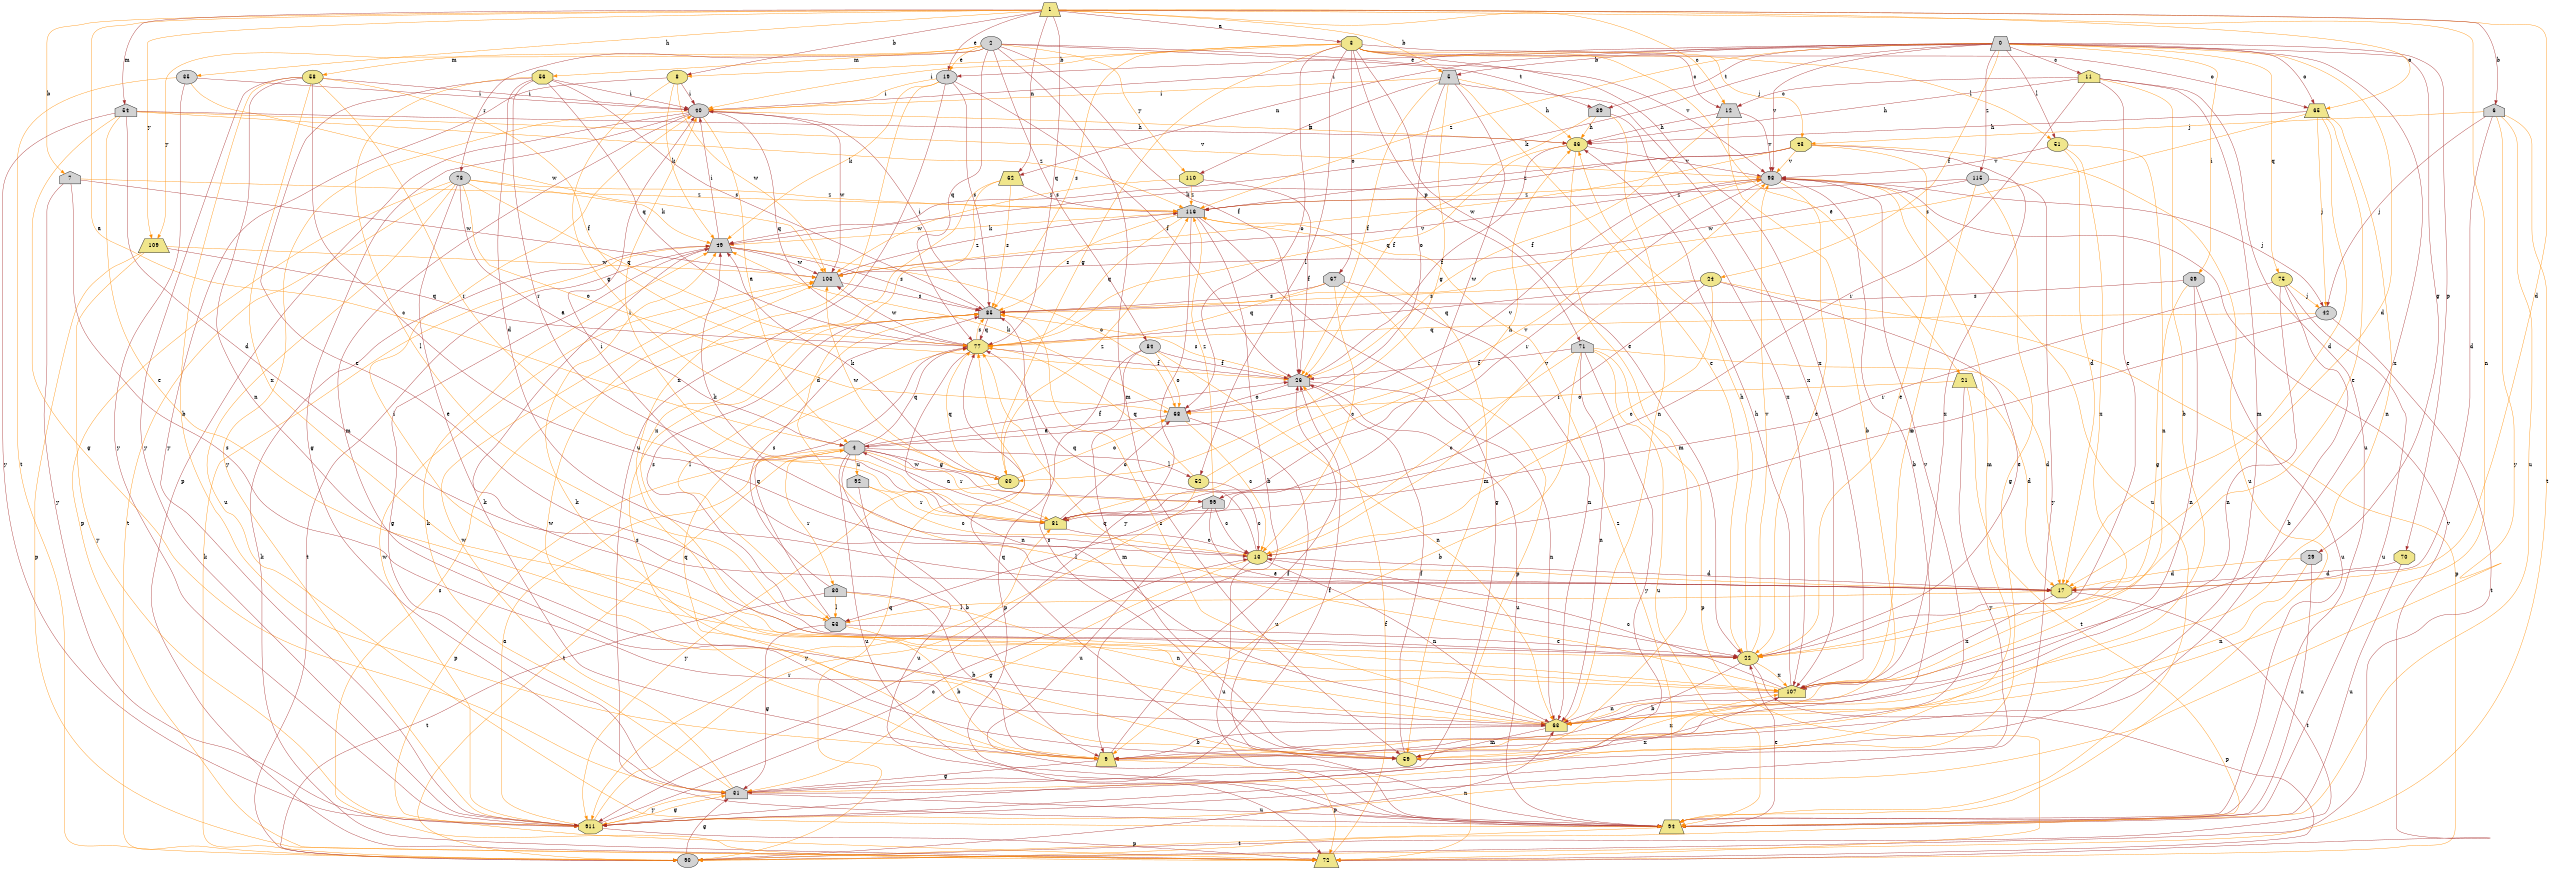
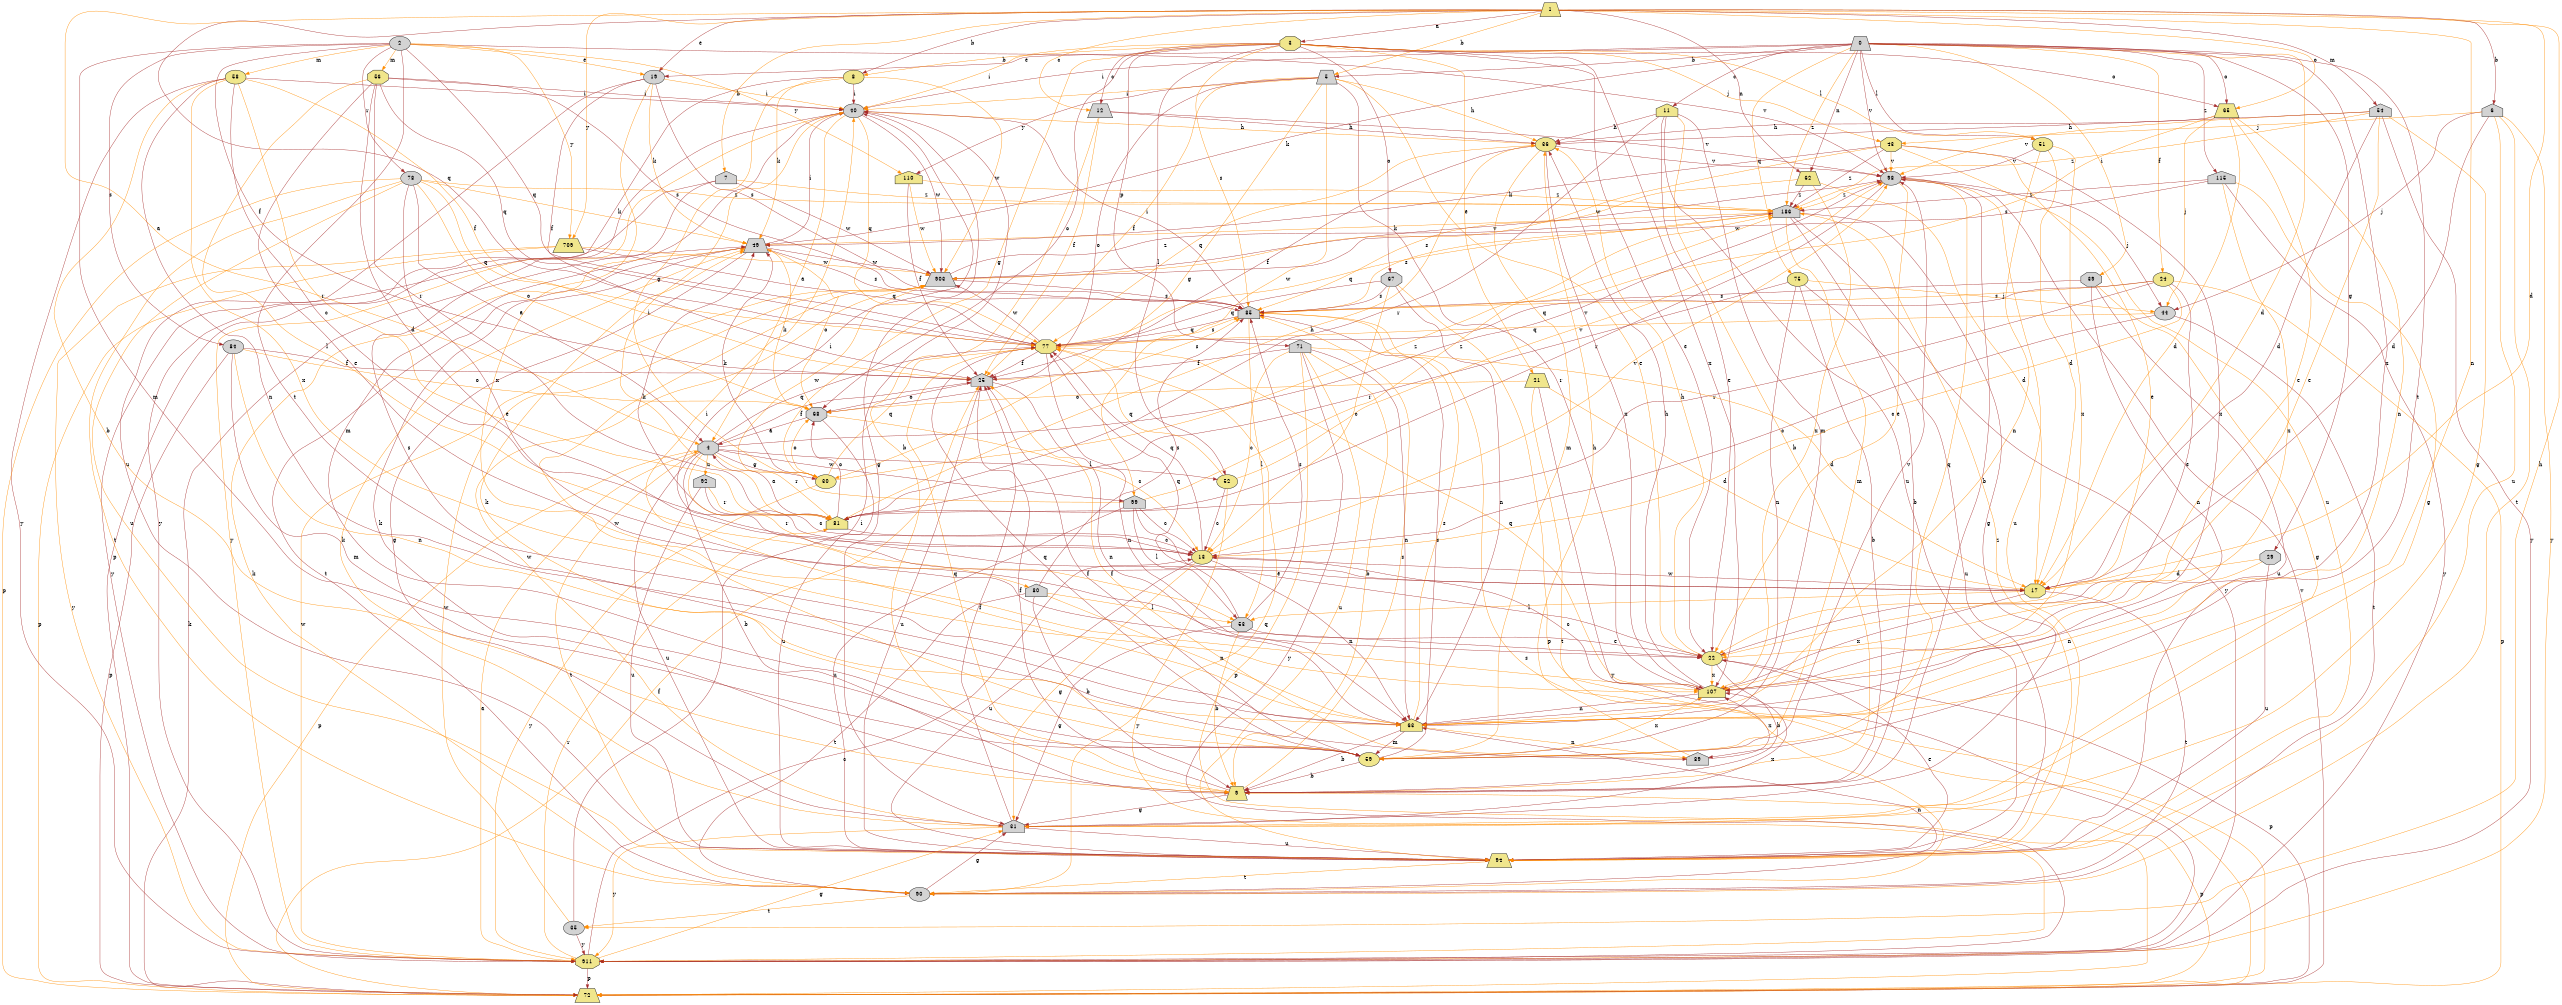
edge "11" -> "12": removed, label "c"
node "110": shape octagon -> house
node "115": shape ellipse -> house
node "116": label "116" -> "186"
node "109": label "109" -> "709"
edge "40" -> "77": color brown -> darkorange
node "103": label "103" -> "903"
node "42": label "42" -> "44"
edge "67" -> "77": color darkorange -> brown
edge "5" -> "99": color brown -> darkorange
node "26": label "26" -> "25"
edge "5" -> "107": label "x" -> "r"
node "68": shape trapezium -> octagon
edge "89" -> "63": reversed
edge "22" -> "98": removed, label "v"
edge "36" -> "107": added, label "x"
edge "98" -> "59": label "m" -> "q"
edge "92" -> "13": color darkorange -> brown
node "70": removed
edge "13" -> "17": label "d" -> "w"
edge "39" -> "22": now "39" -> "31"
edge "35" -> "90": reversed
edge "59" -> "9": added, label "b"
